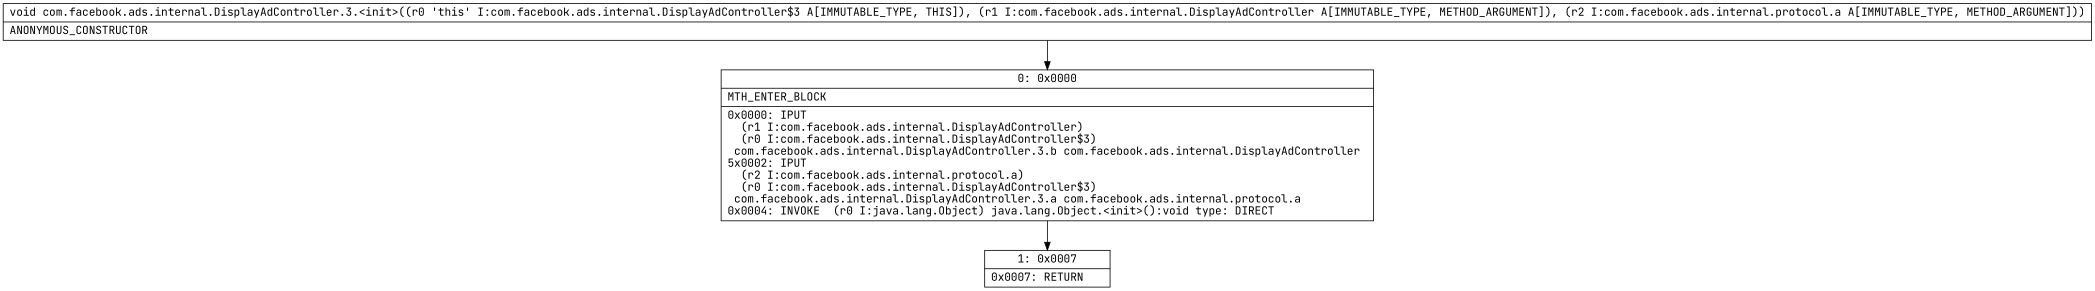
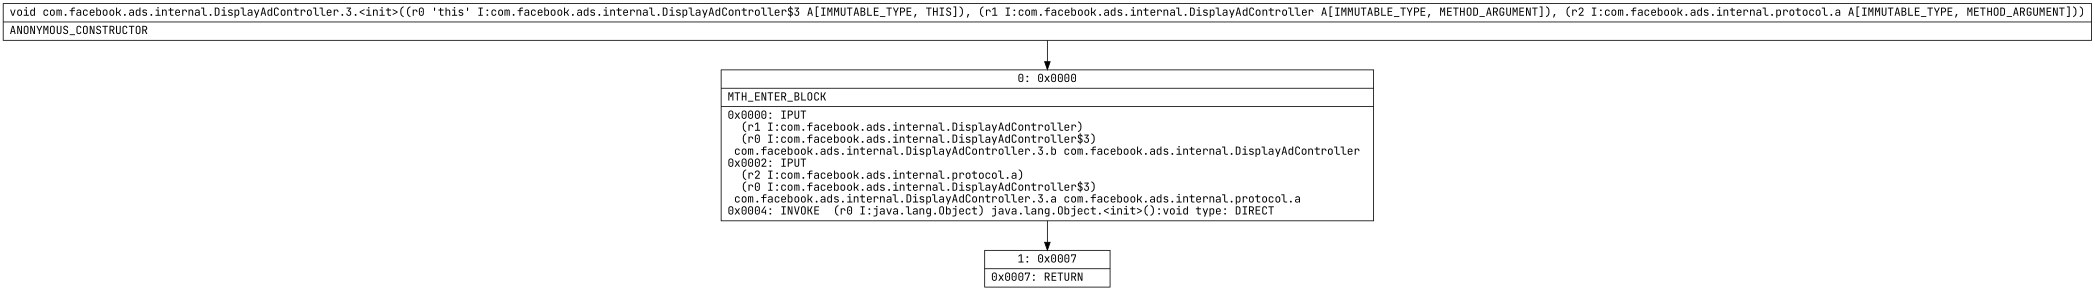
node "0: 0x0000": text "5x0002: IPUT" -> "0x0002: IPUT"
